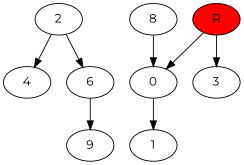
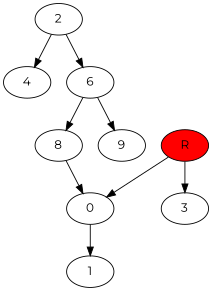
edge "6" -> "8": added
